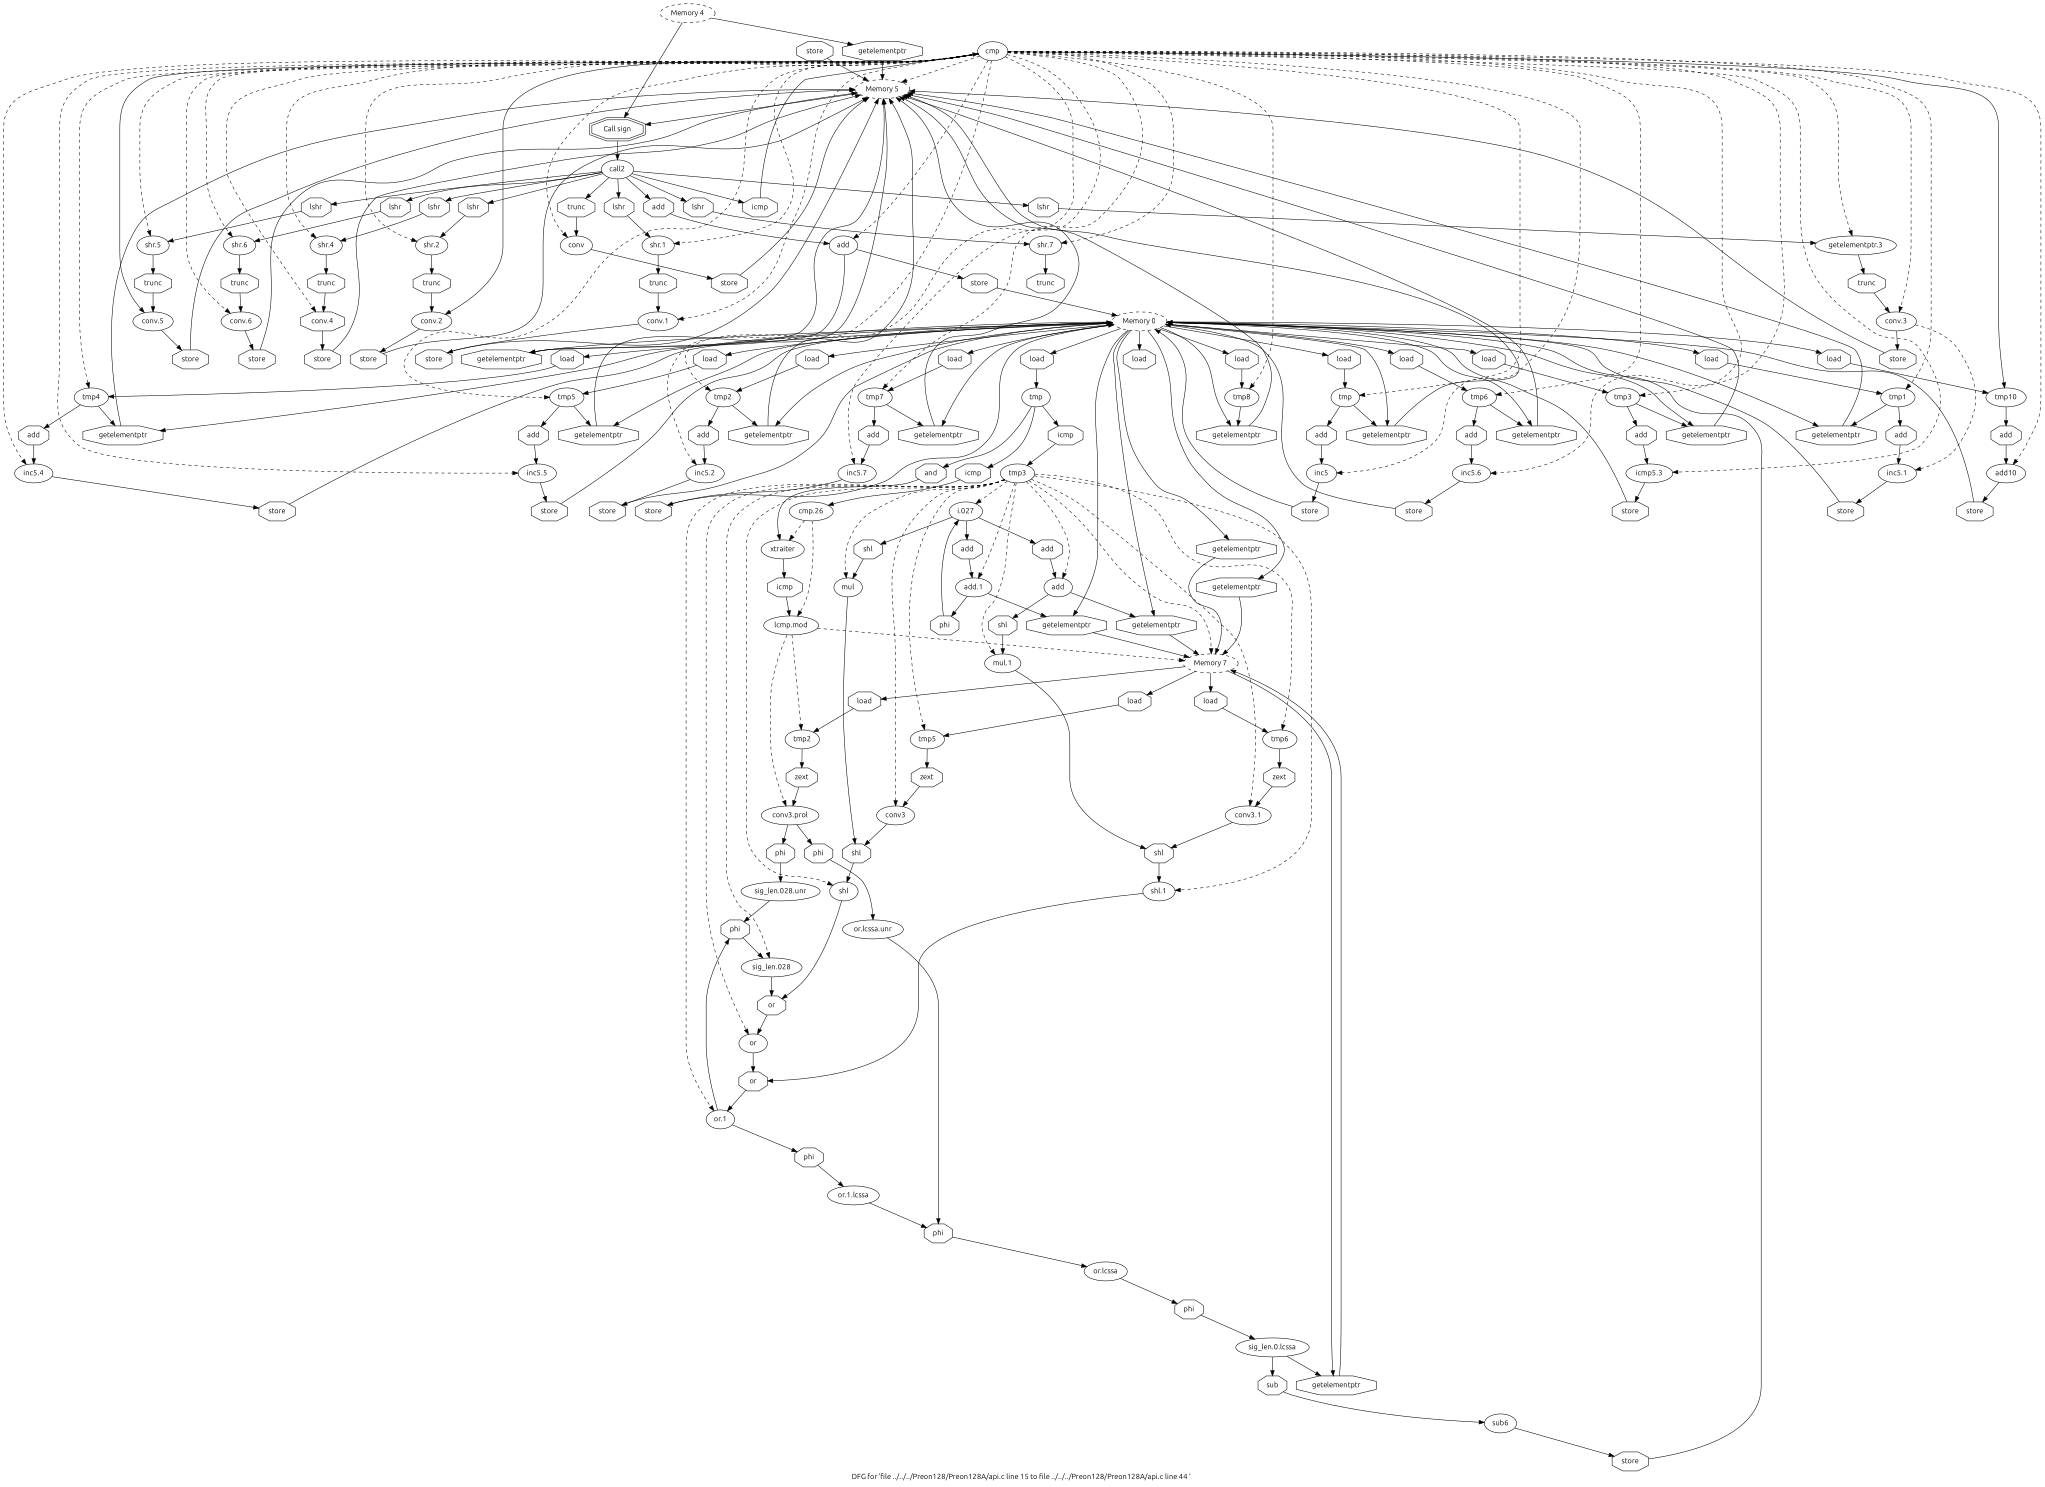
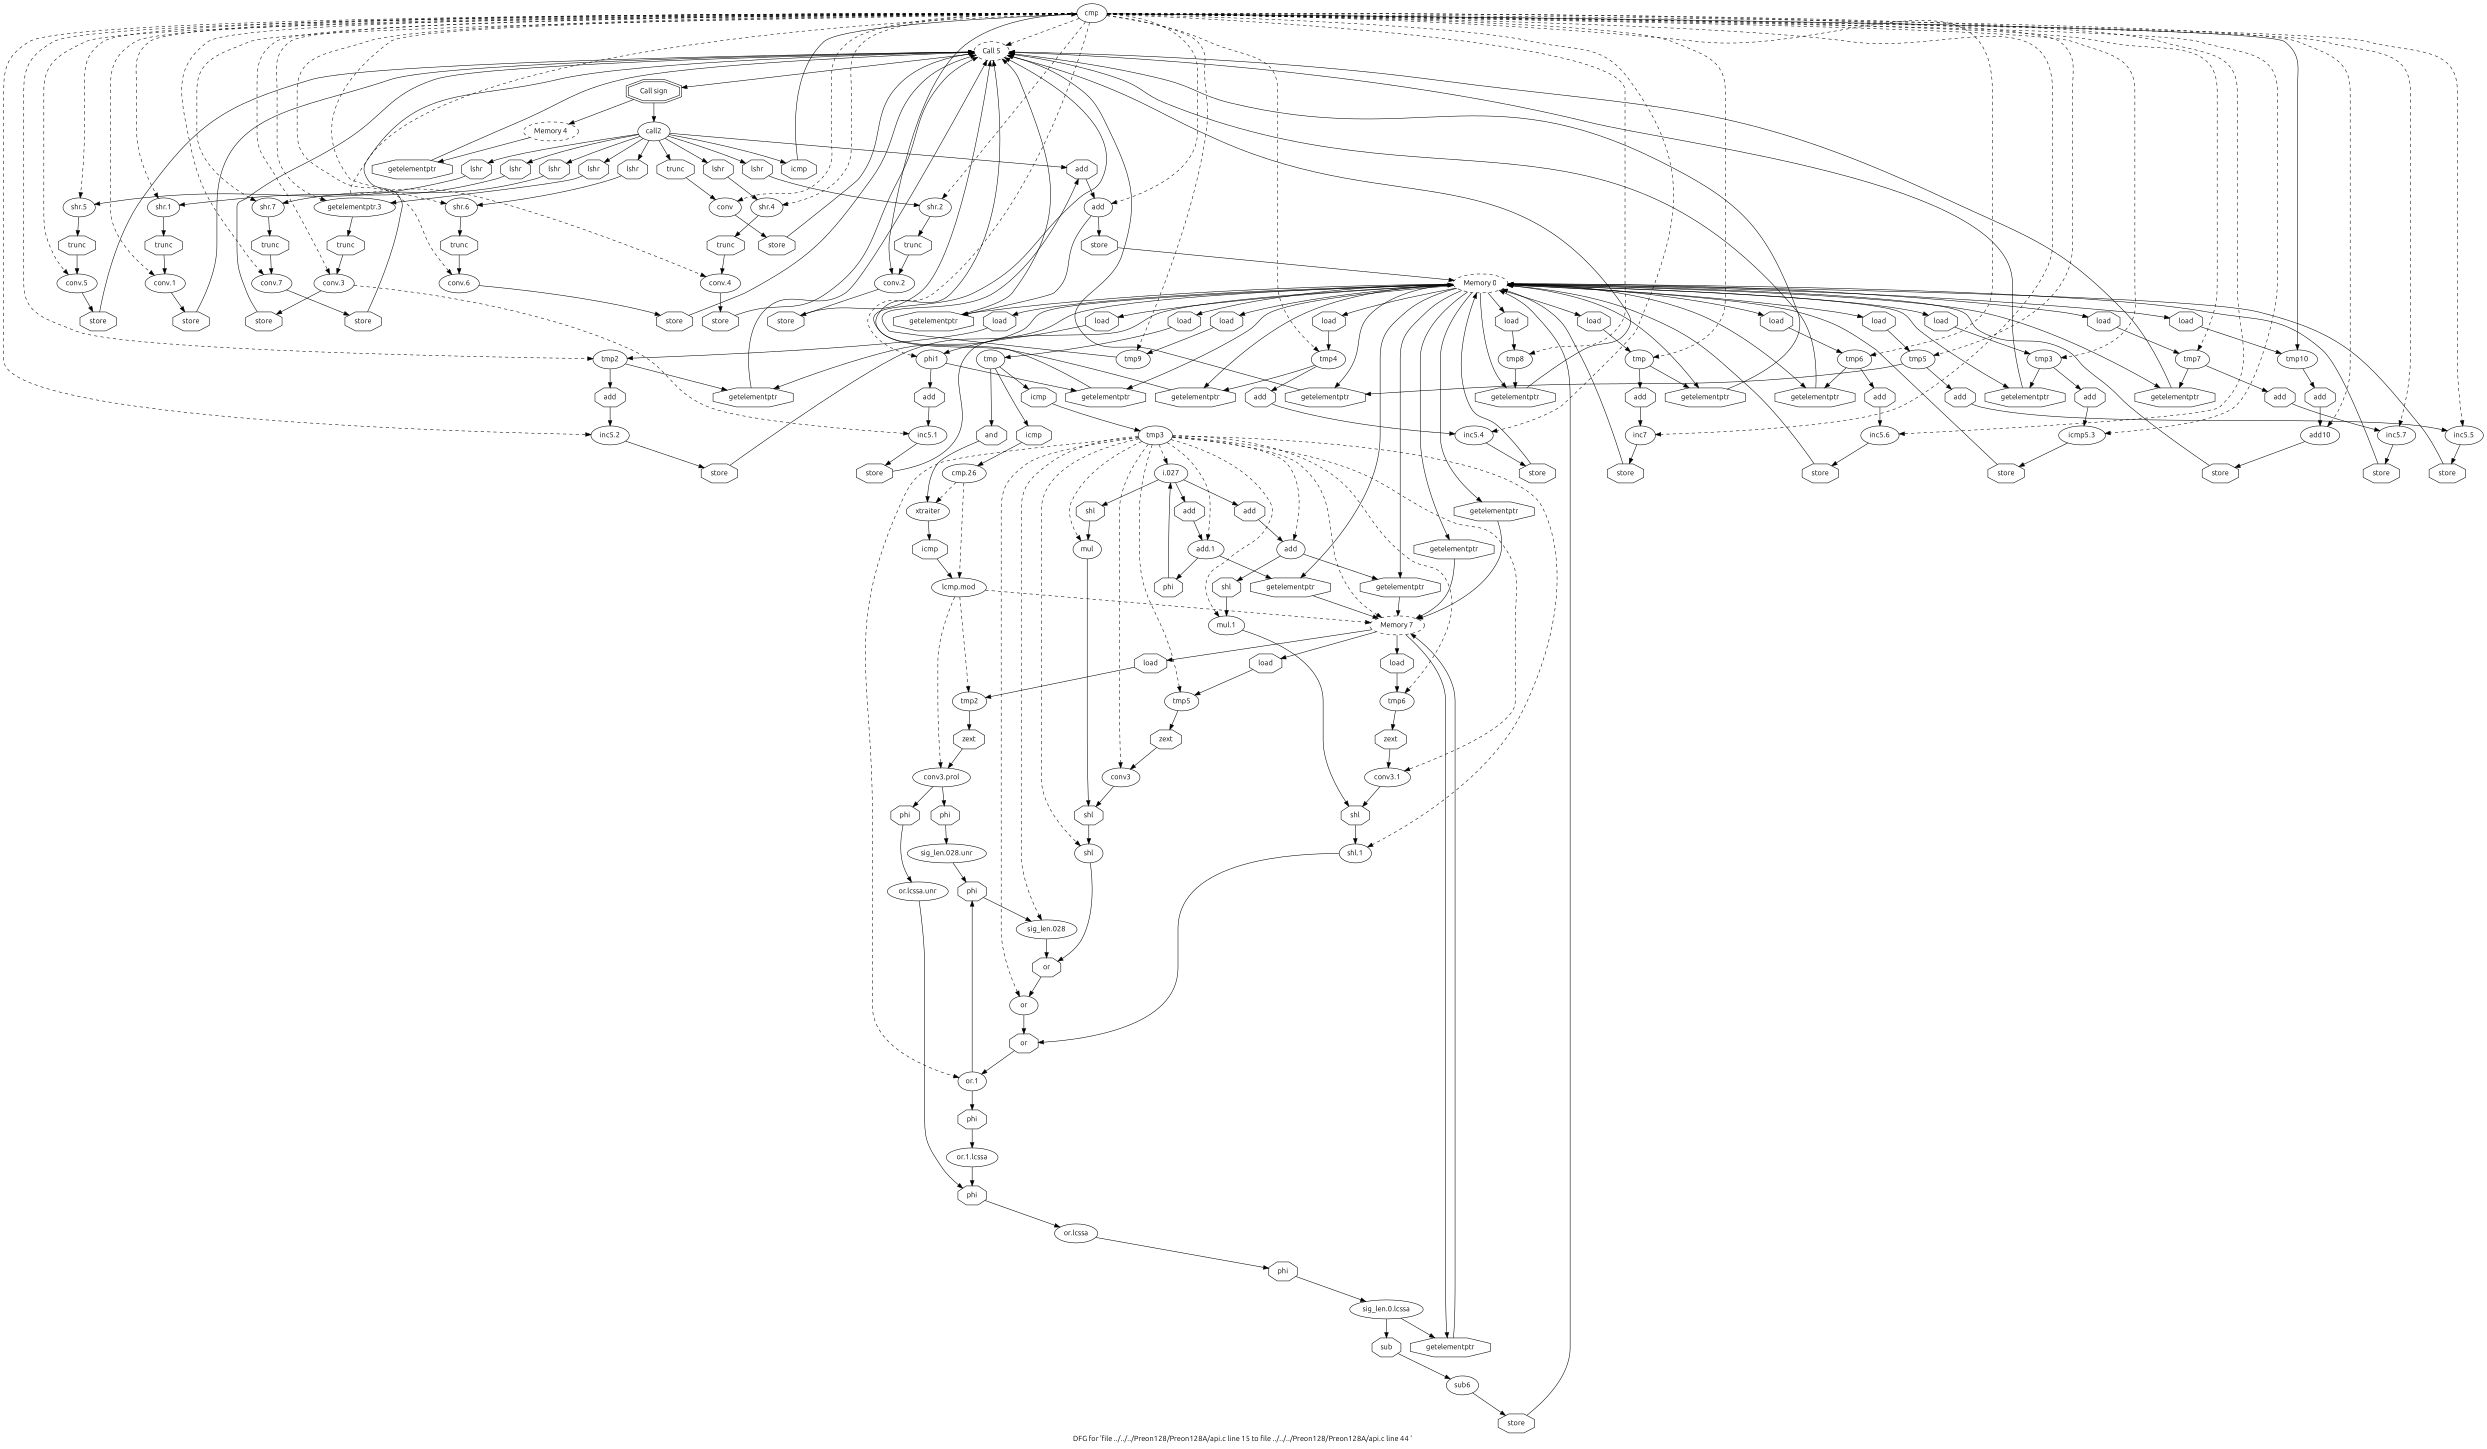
edge "cmp" -> "conv.5": style solid -> dashed
edge "Memory 4" -> "Call sign": reversed
node "Memory 5": label "Memory 5" -> "Call 5"
node "conv.7": added
node "conv.4": shape octagon -> ellipse
node "tmp9": added
node "tmp1": label "tmp1" -> "phi1"
node "inc5": label "inc5" -> "inc7"
